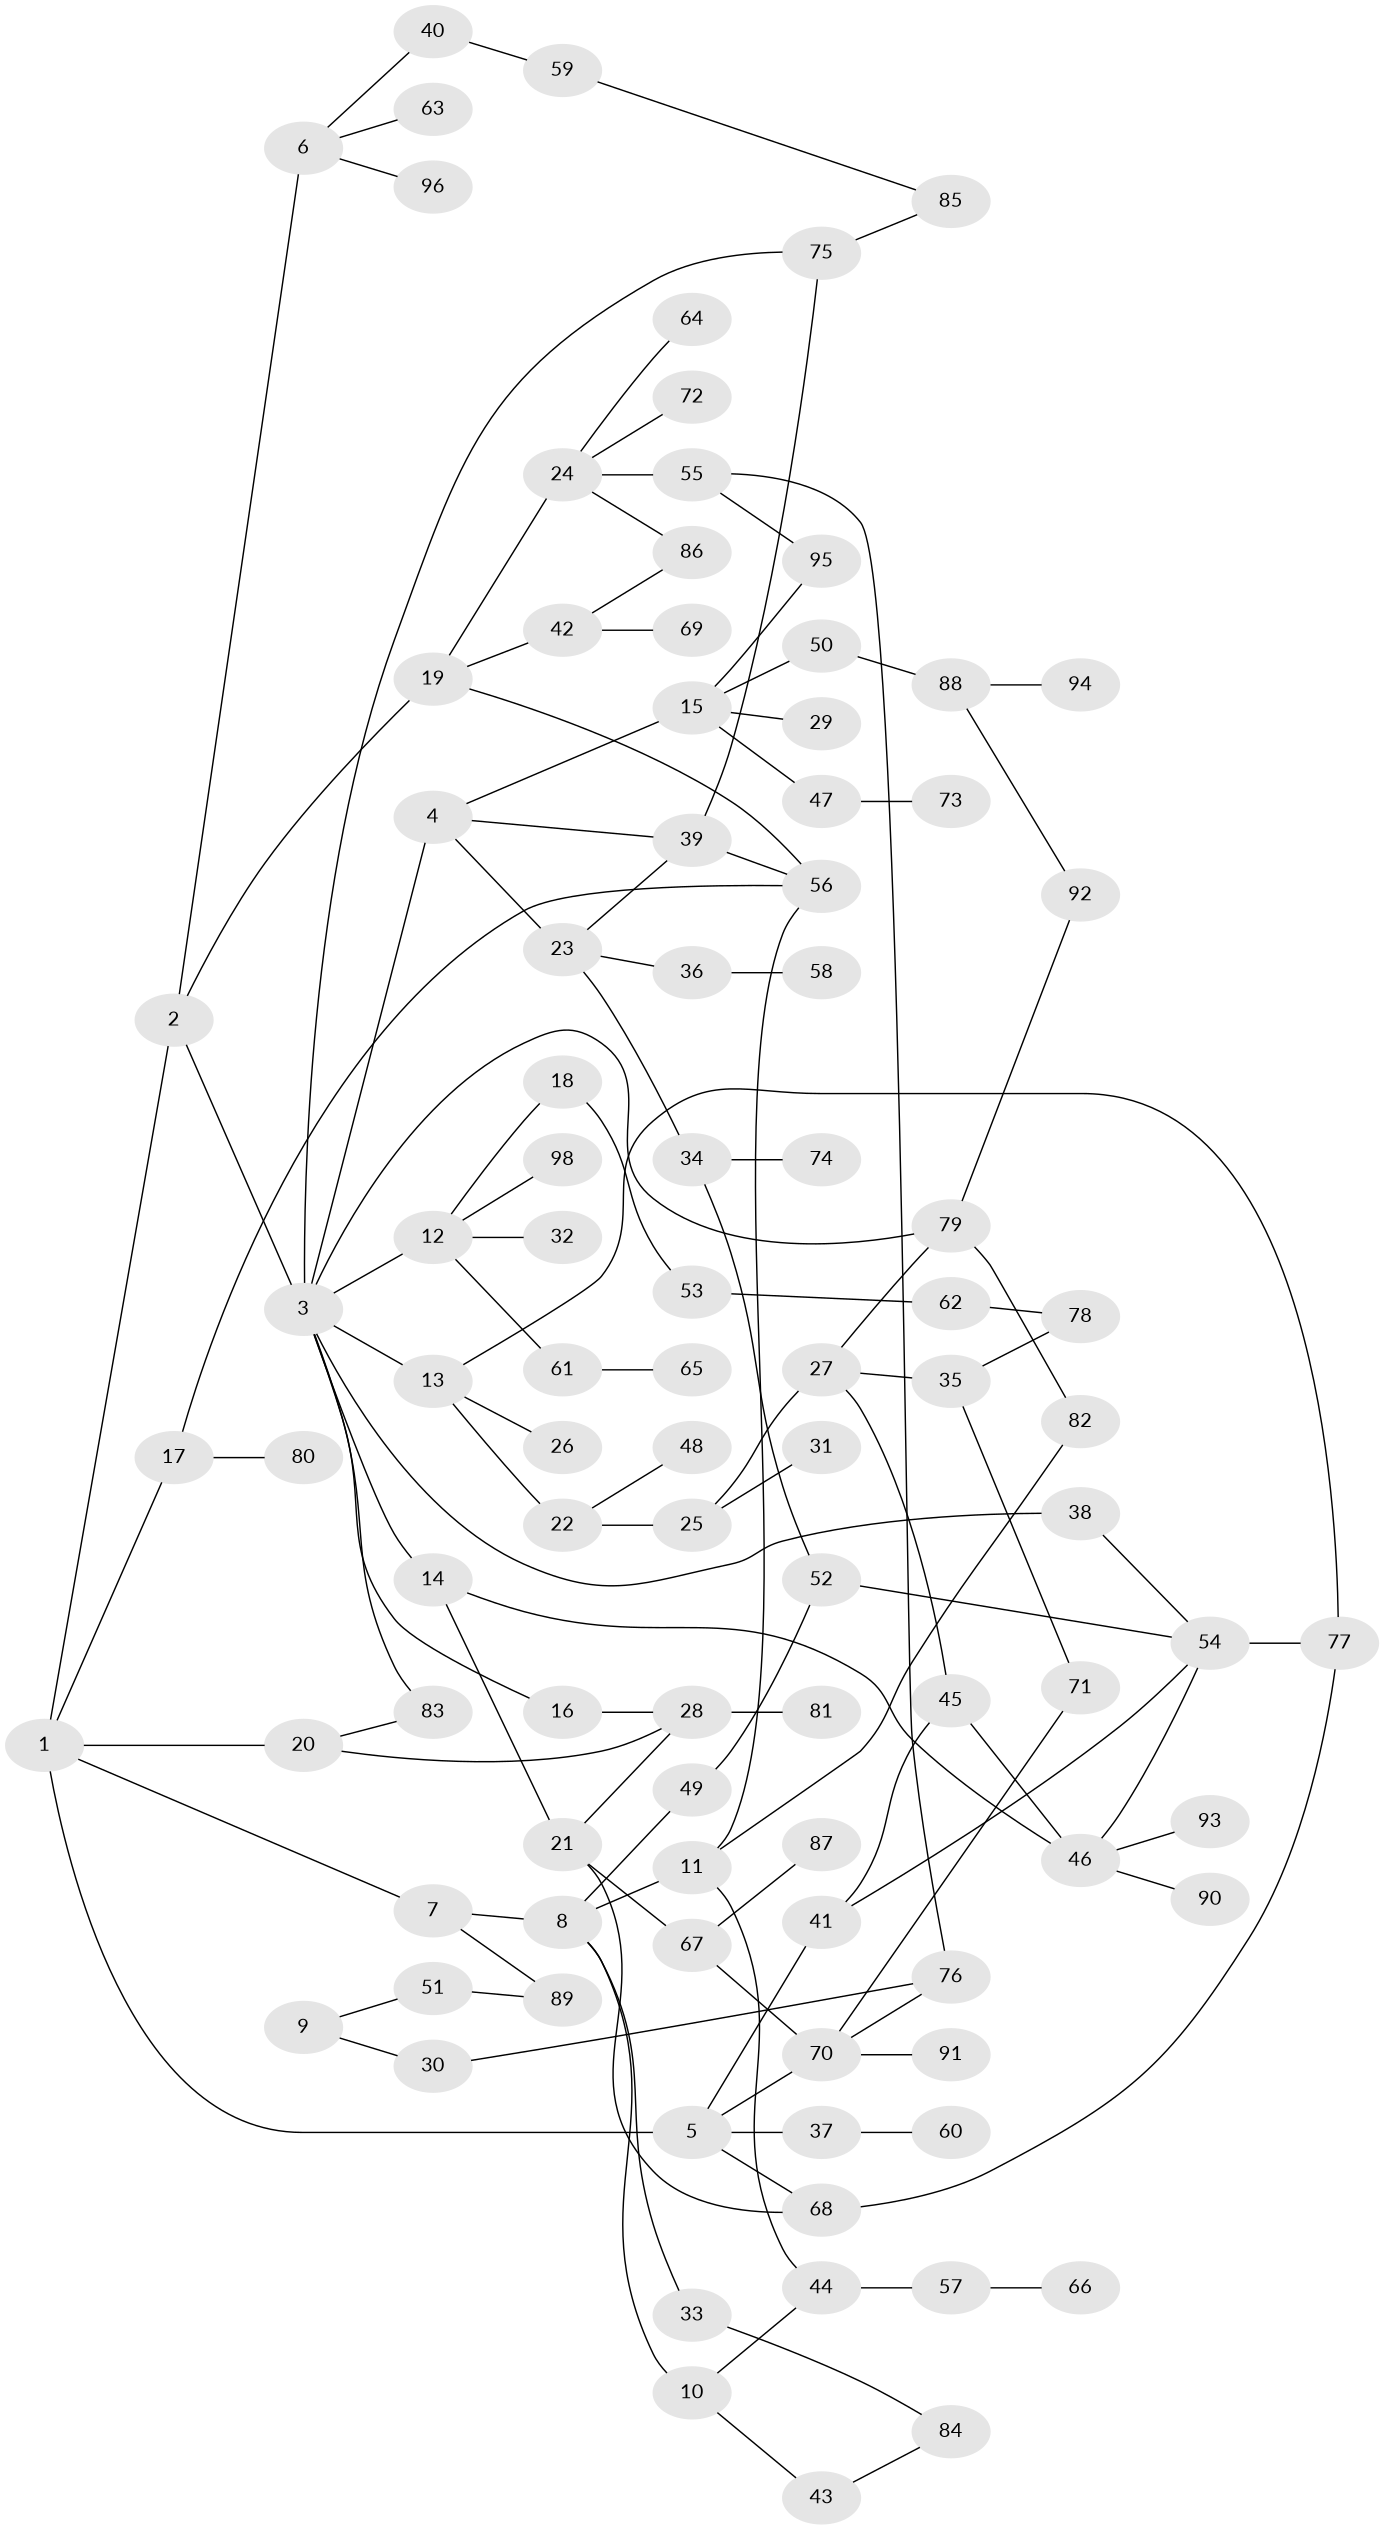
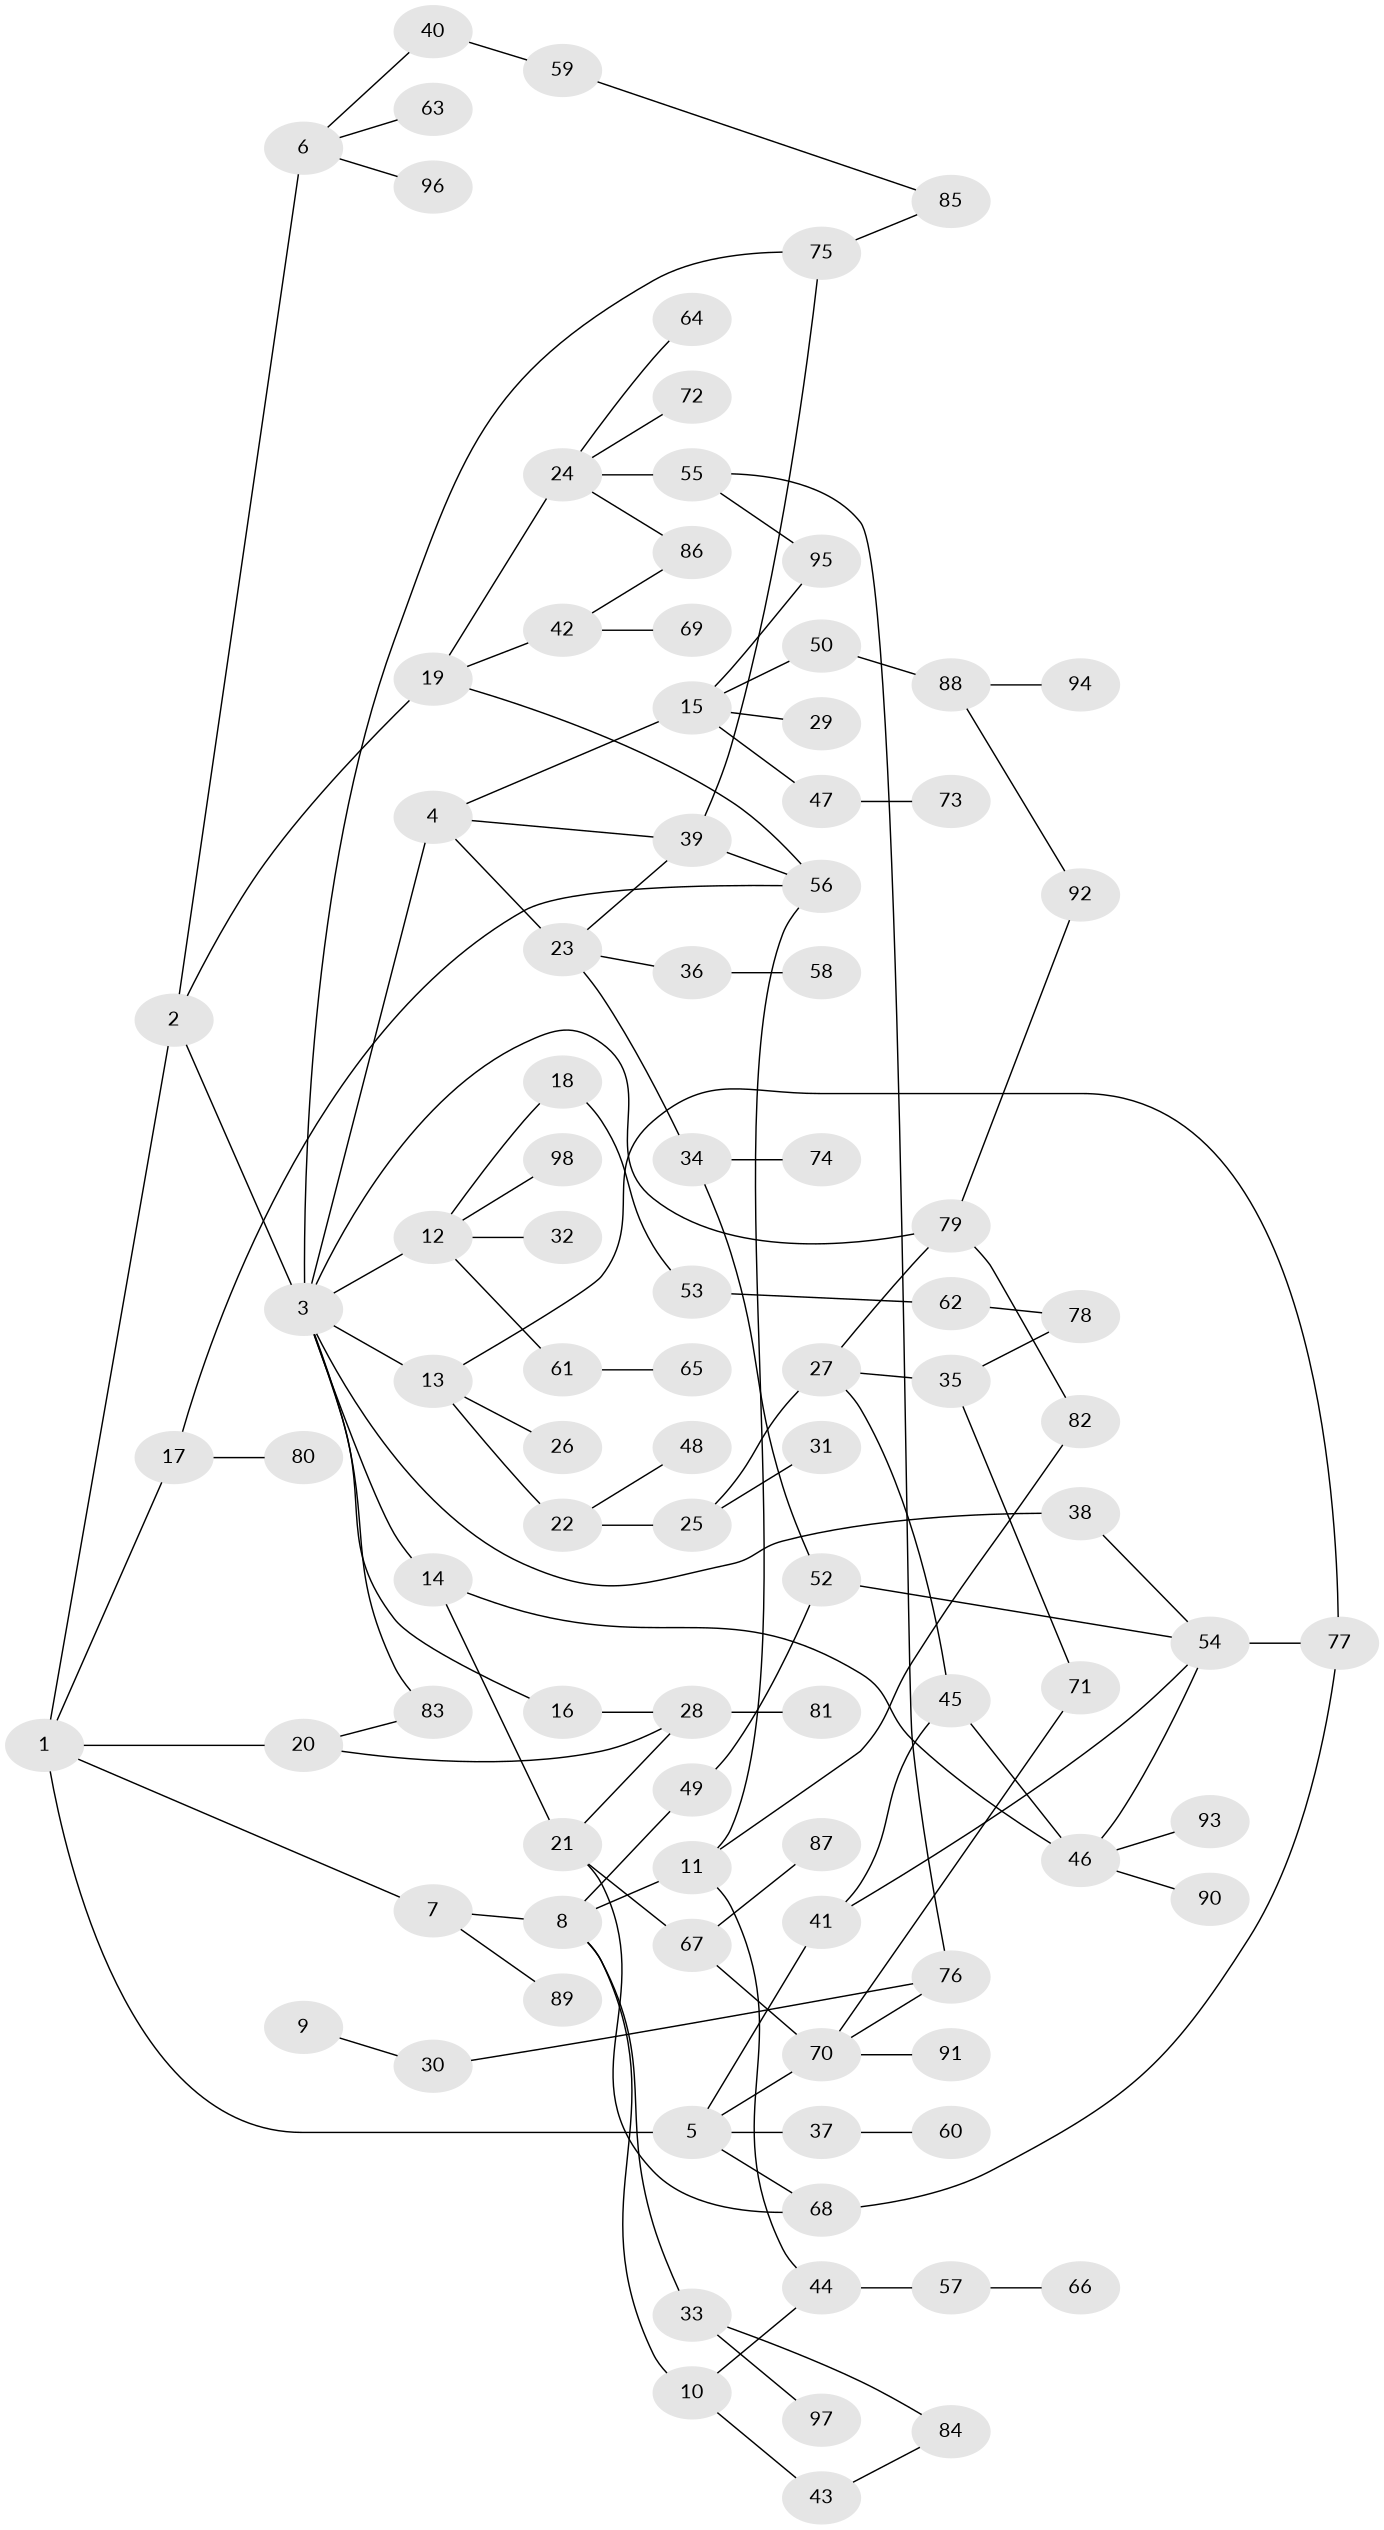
node "51": removed
node "97": added
